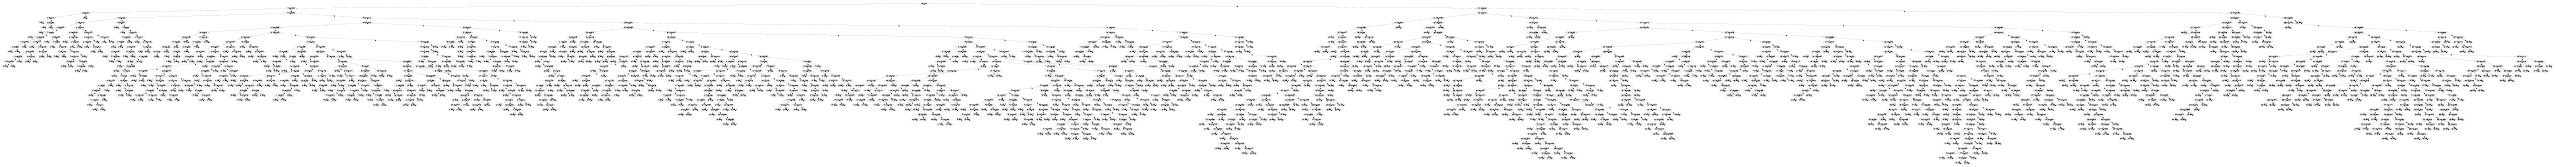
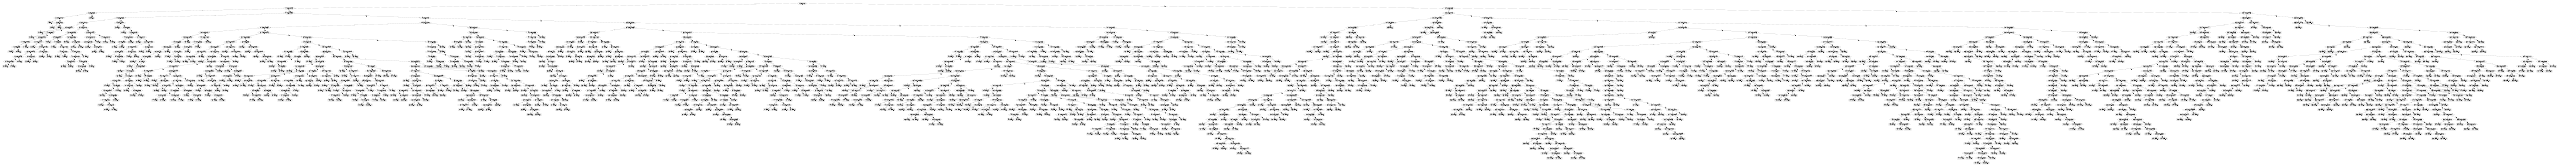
edge "(1098) 3 Cut=116.152" -> "(1108) Class=0": now "(1037) 2 Cut=107.35" -> "(1108) Class=0"
node "(2475) Class=2": added
